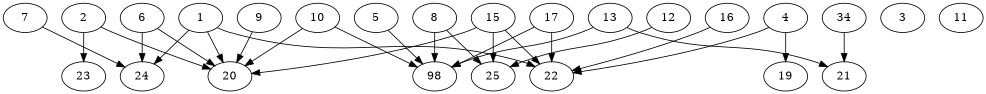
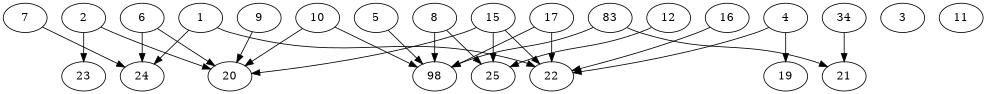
node "13": label "13" -> "83"
edge "1" -> "20": removed
